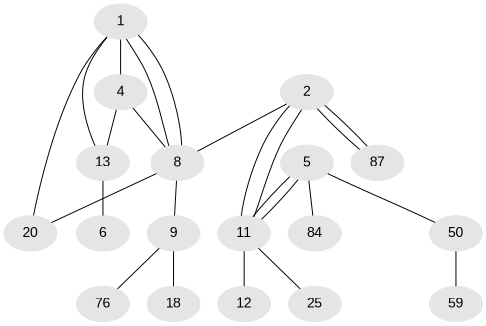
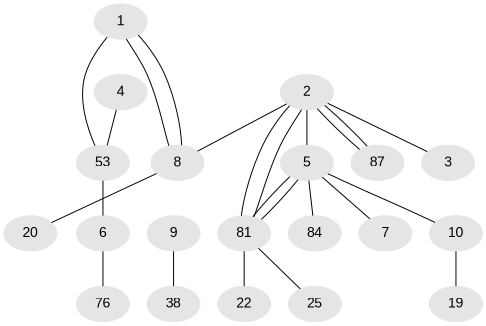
edge "1" -- "4": removed
edge "1" -- "20": removed
edge "4" -- "8": removed
edge "2" -- "5": added
node "13": label "13" -> "53"
node "3": added
edge "8" -- "9": removed
node "11": label "11" -> "81"
node "7": added
node "50": label "50" -> "10"
edge "9" -- "76": now "6" -- "76"
node "18": label "18" -> "38"
node "12": label "12" -> "22"
node "59": label "59" -> "19"
